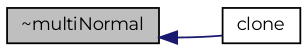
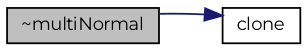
edge "clone" -> "~multiNormal": reversed
